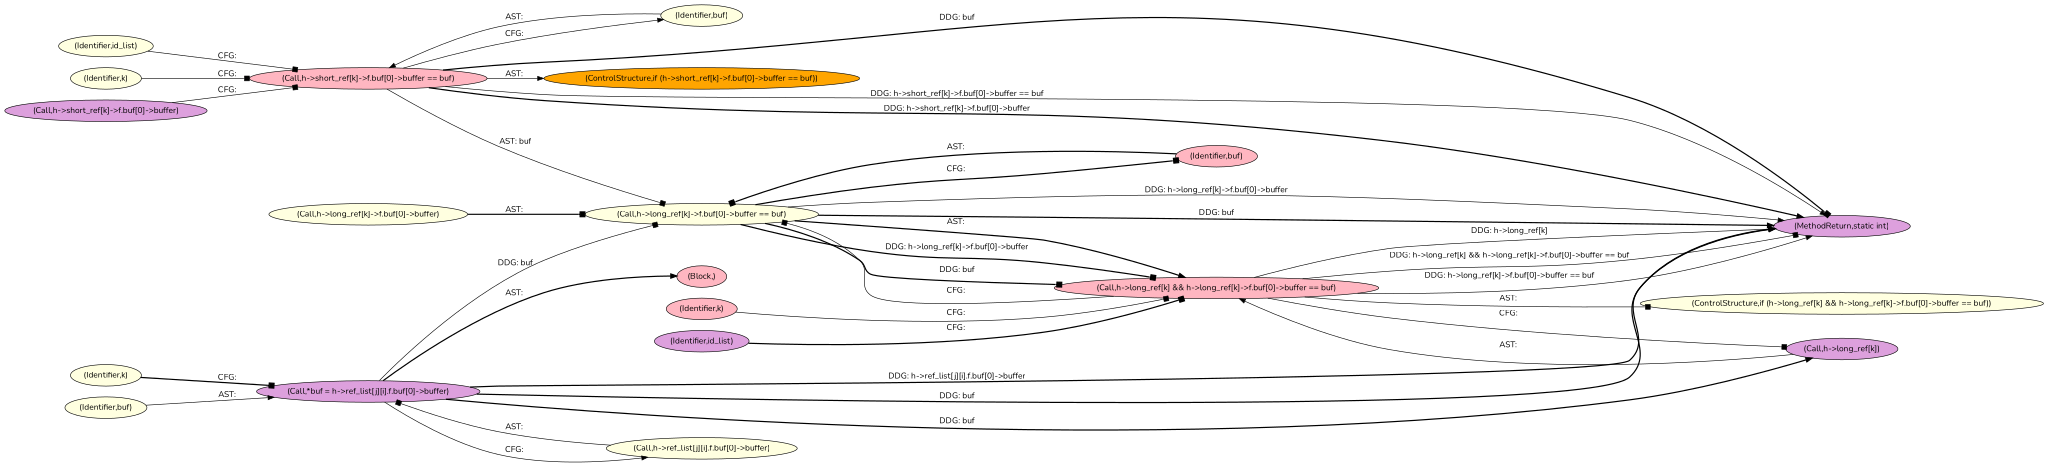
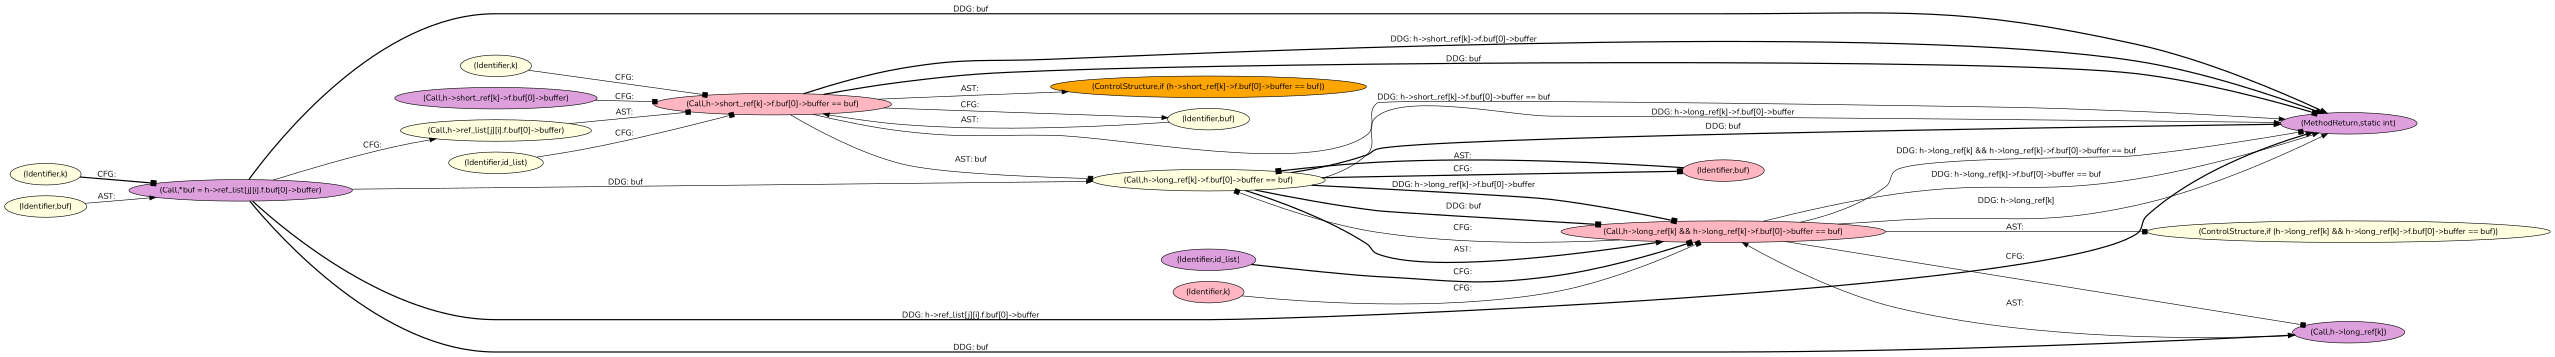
node "(Call,h->long_ref[k]->f.buf[0]->buffer)": removed
node "(Block,)": removed
edge "(Call,*buf = h->ref_list[j][i].f.buf[0]->buffer)" -> "(Call,h->long_ref[k]->f.buf[0]->buffer == buf)": arrowhead box -> normal
edge "(Call,h->ref_list[j][i].f.buf[0]->buffer)" -> "(Call,*buf = h->ref_list[j][i].f.buf[0]->buffer)": now "(Call,h->ref_list[j][i].f.buf[0]->buffer)" -> "(Call,h->short_ref[k]->f.buf[0]->buffer == buf)"
